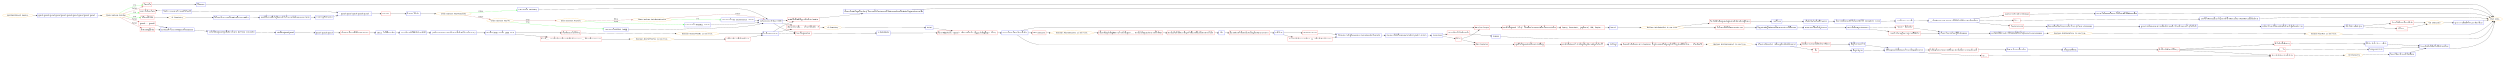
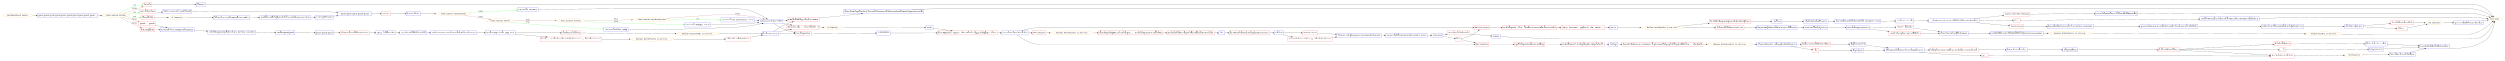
edge "ใช่แล้ววว และอย่าหวังว่าจะหนีไปไหนได้" -> "และเราก็กลับมากันต่อ": reversed
